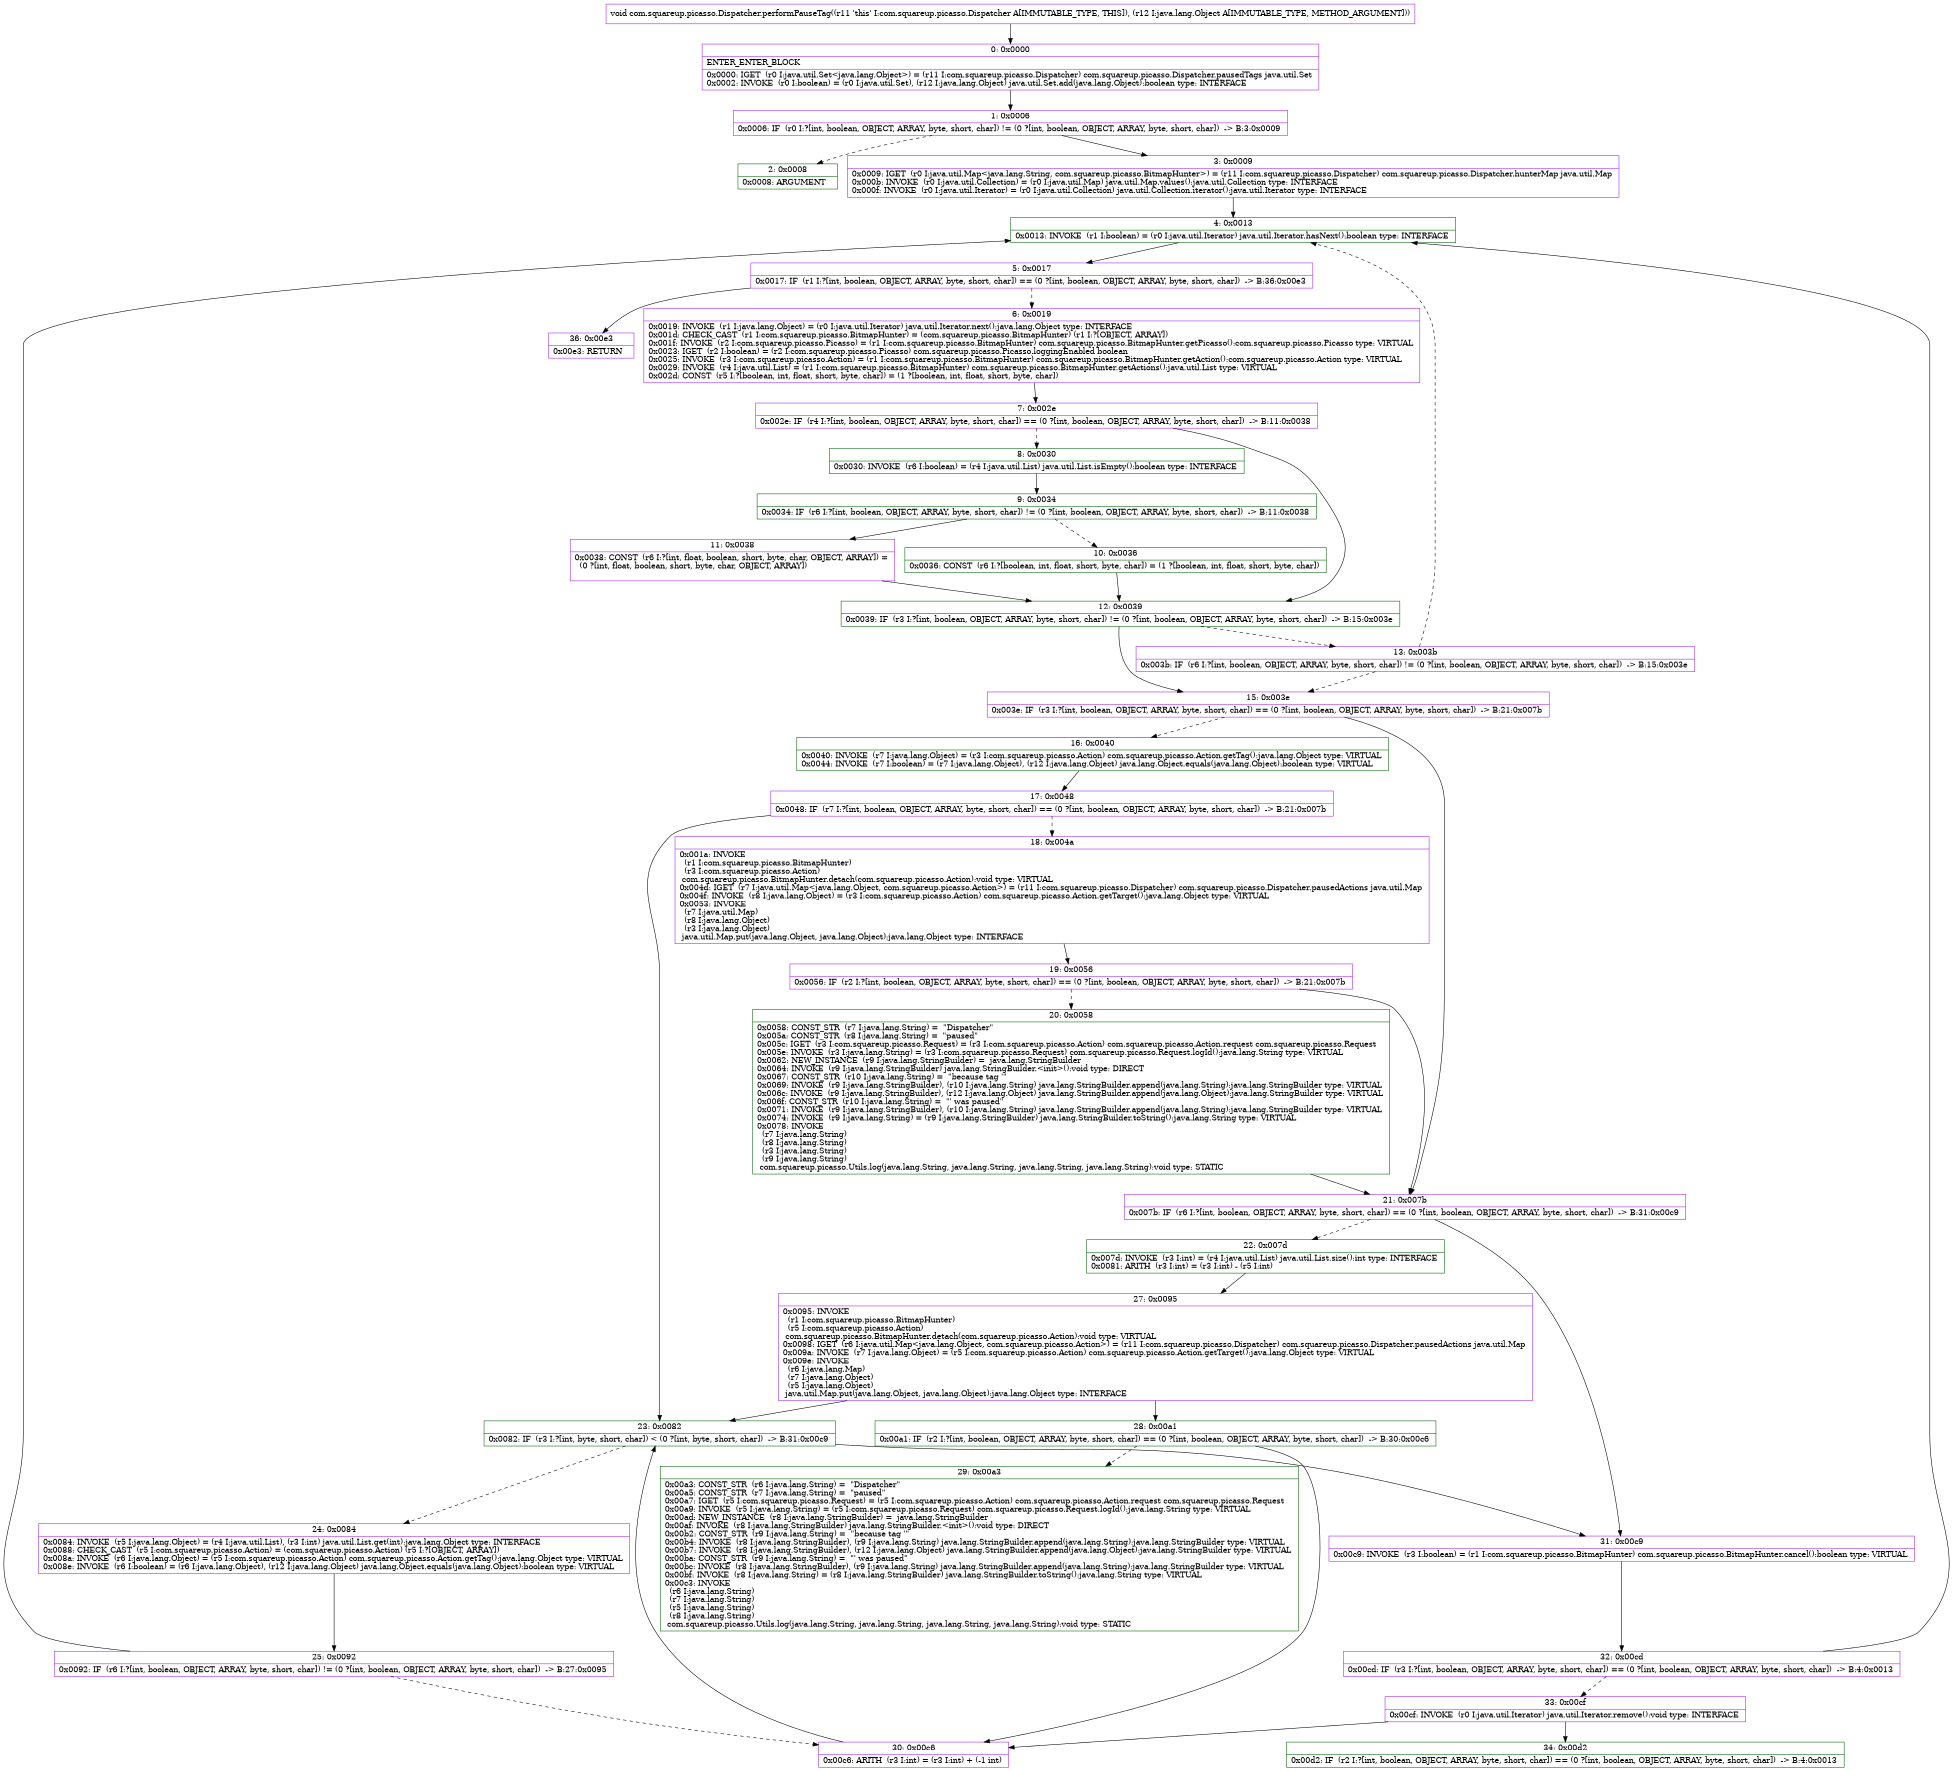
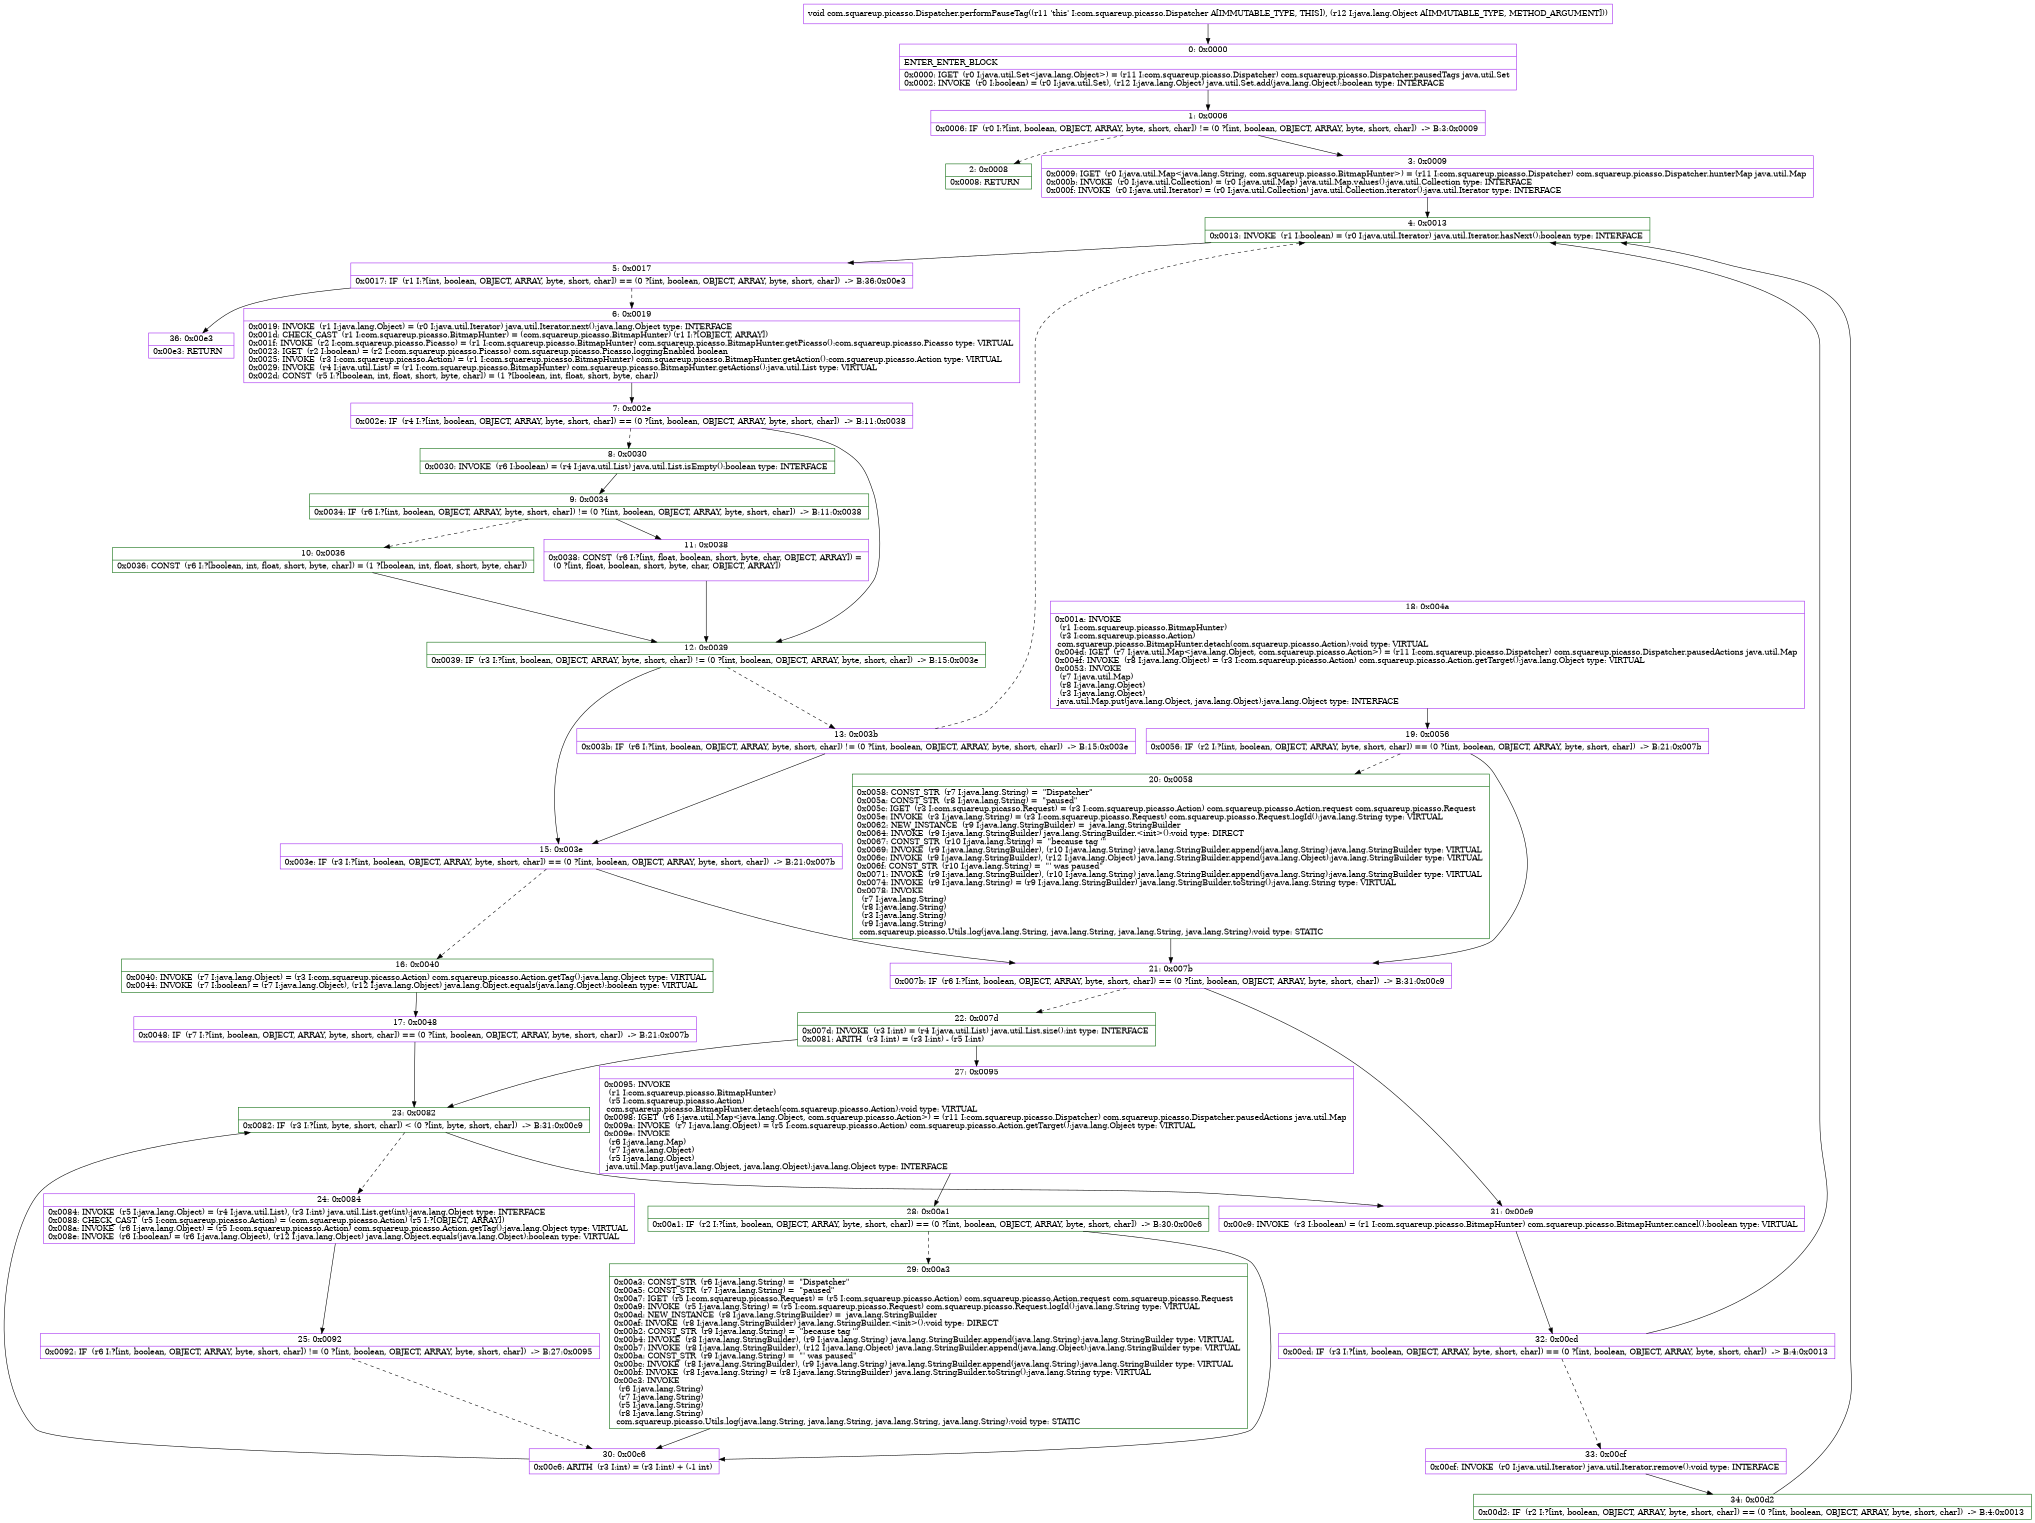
node "2: 0x0008": text "0x0008: ARGUMENT" -> "0x0008: RETURN"
edge "25: 0x0092" -> "4: 0x0013": now "34: 0x00d2" -> "4: 0x0013"
edge "13: 0x003b" -> "15: 0x003e": style dashed -> solid
edge "17: 0x0048" -> "18: 0x004a": removed
edge "27: 0x0095" -> "23: 0x0082": now "22: 0x007d" -> "23: 0x0082"
edge "33: 0x00cf" -> "30: 0x00c6": now "29: 0x00a3" -> "30: 0x00c6"
